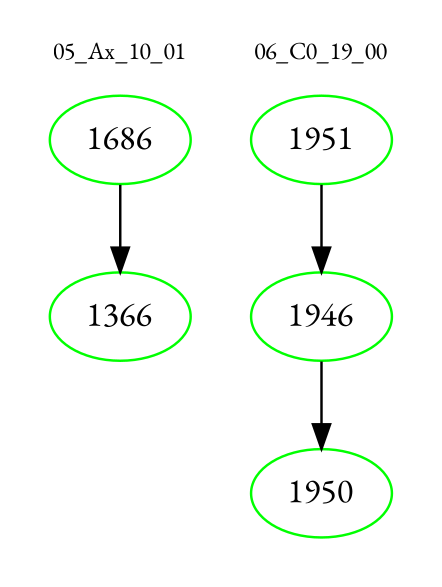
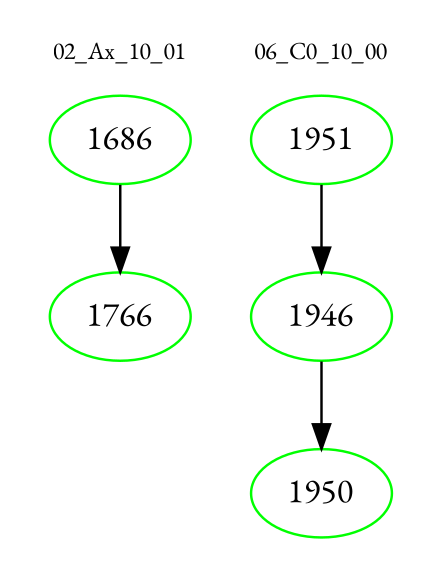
cluster "05_Ax_10_01": label "05_Ax_10_01" -> "02_Ax_10_01"
cluster "06_C0_19_00": label "06_C0_19_00" -> "06_C0_10_00"
node "1366": label "1366" -> "1766"
